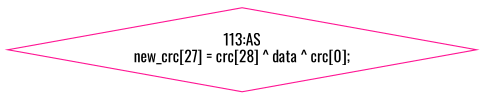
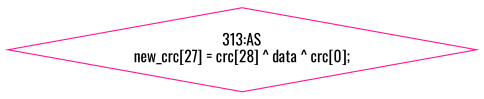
node "113:AS new_crc[27] = crc[28] ^ data ^ crc[0];": label "113:AS new_crc[27] = crc[28] ^ data ^ crc[0];" -> "313:AS new_crc[27] = crc[28] ^ data ^ crc[0];"
